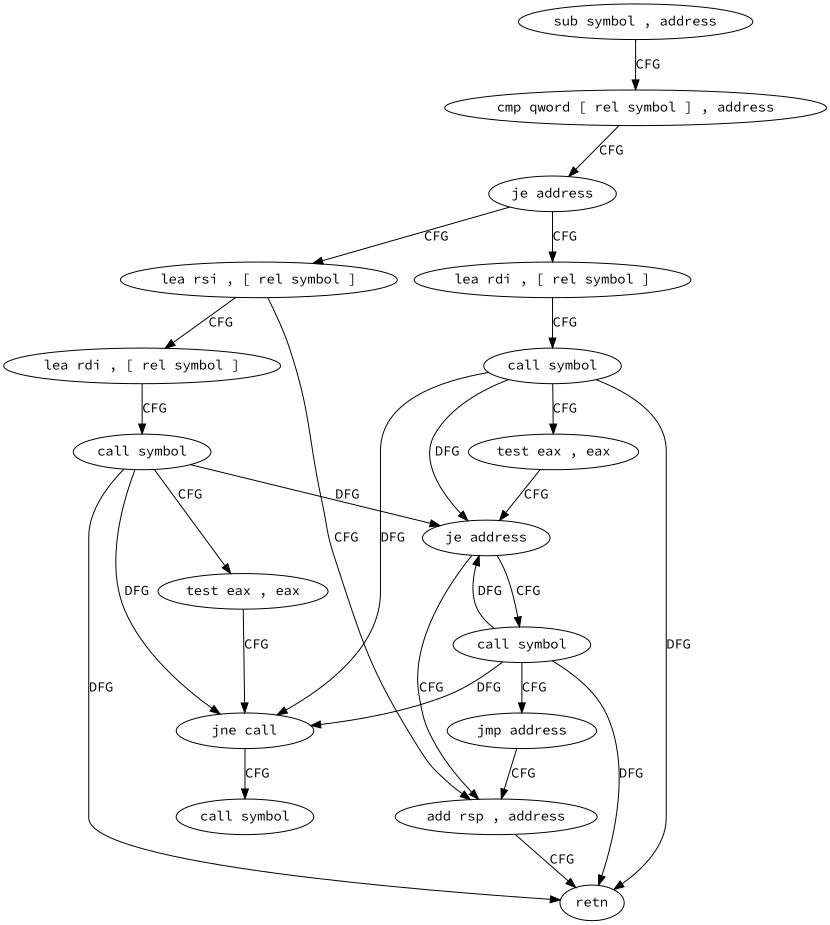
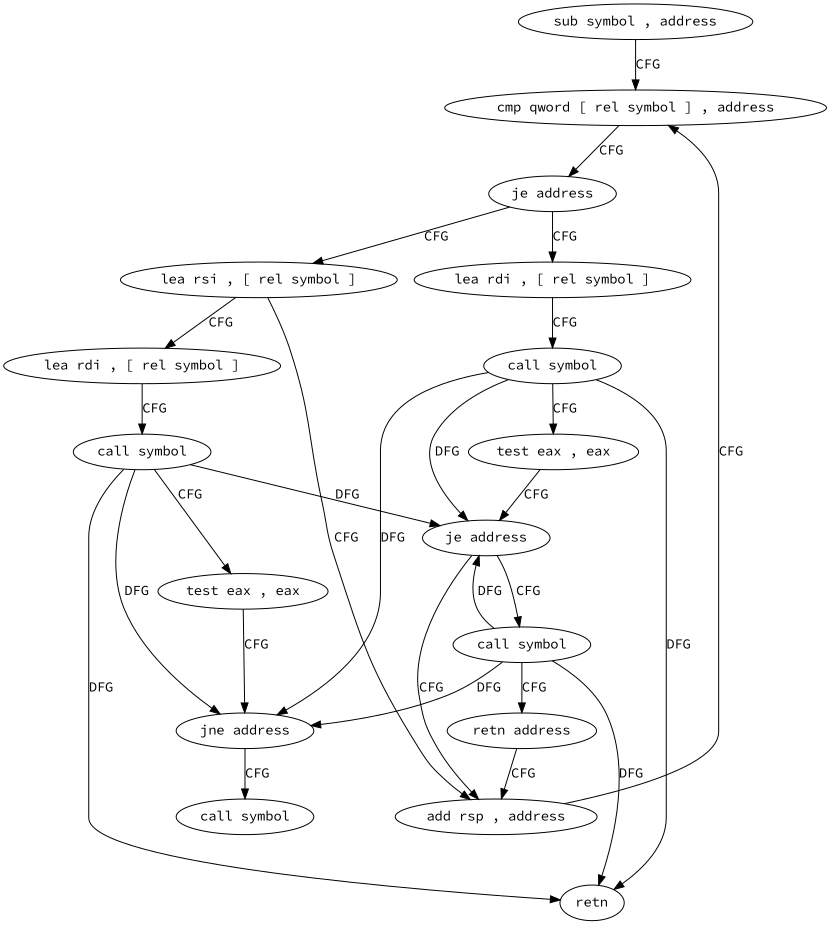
node "jne call": label "jne call" -> "jne address"
node "jmp address": label "jmp address" -> "retn address"
edge "add rsp , address" -> "retn": now "add rsp , address" -> "cmp qword [ rel symbol ] , address"
